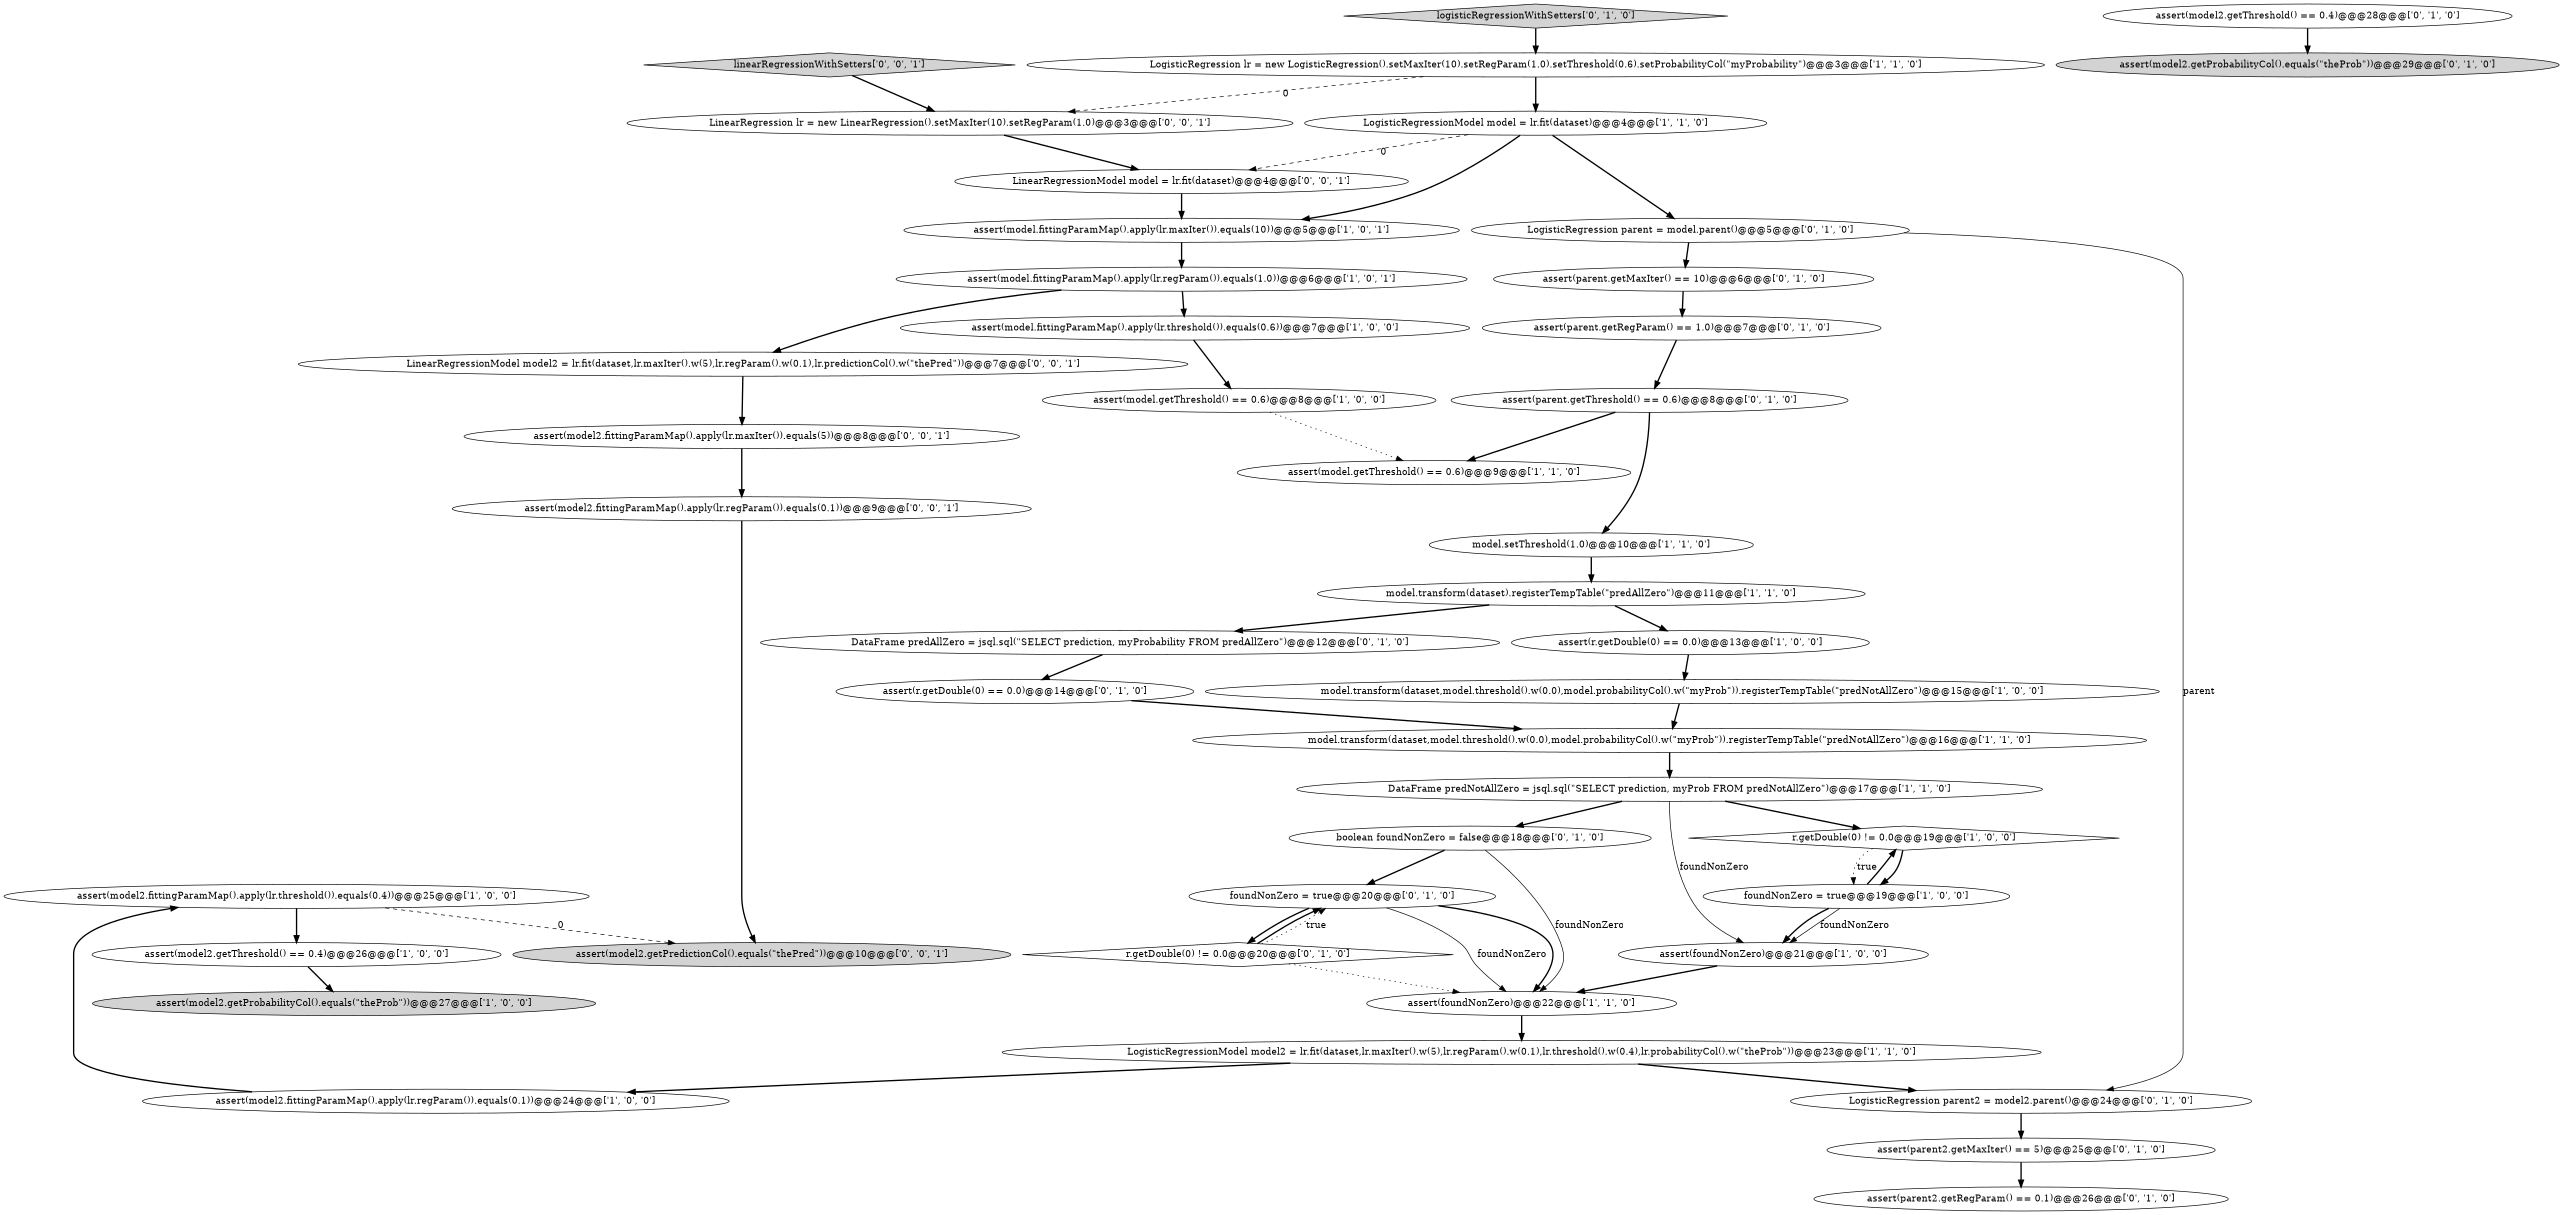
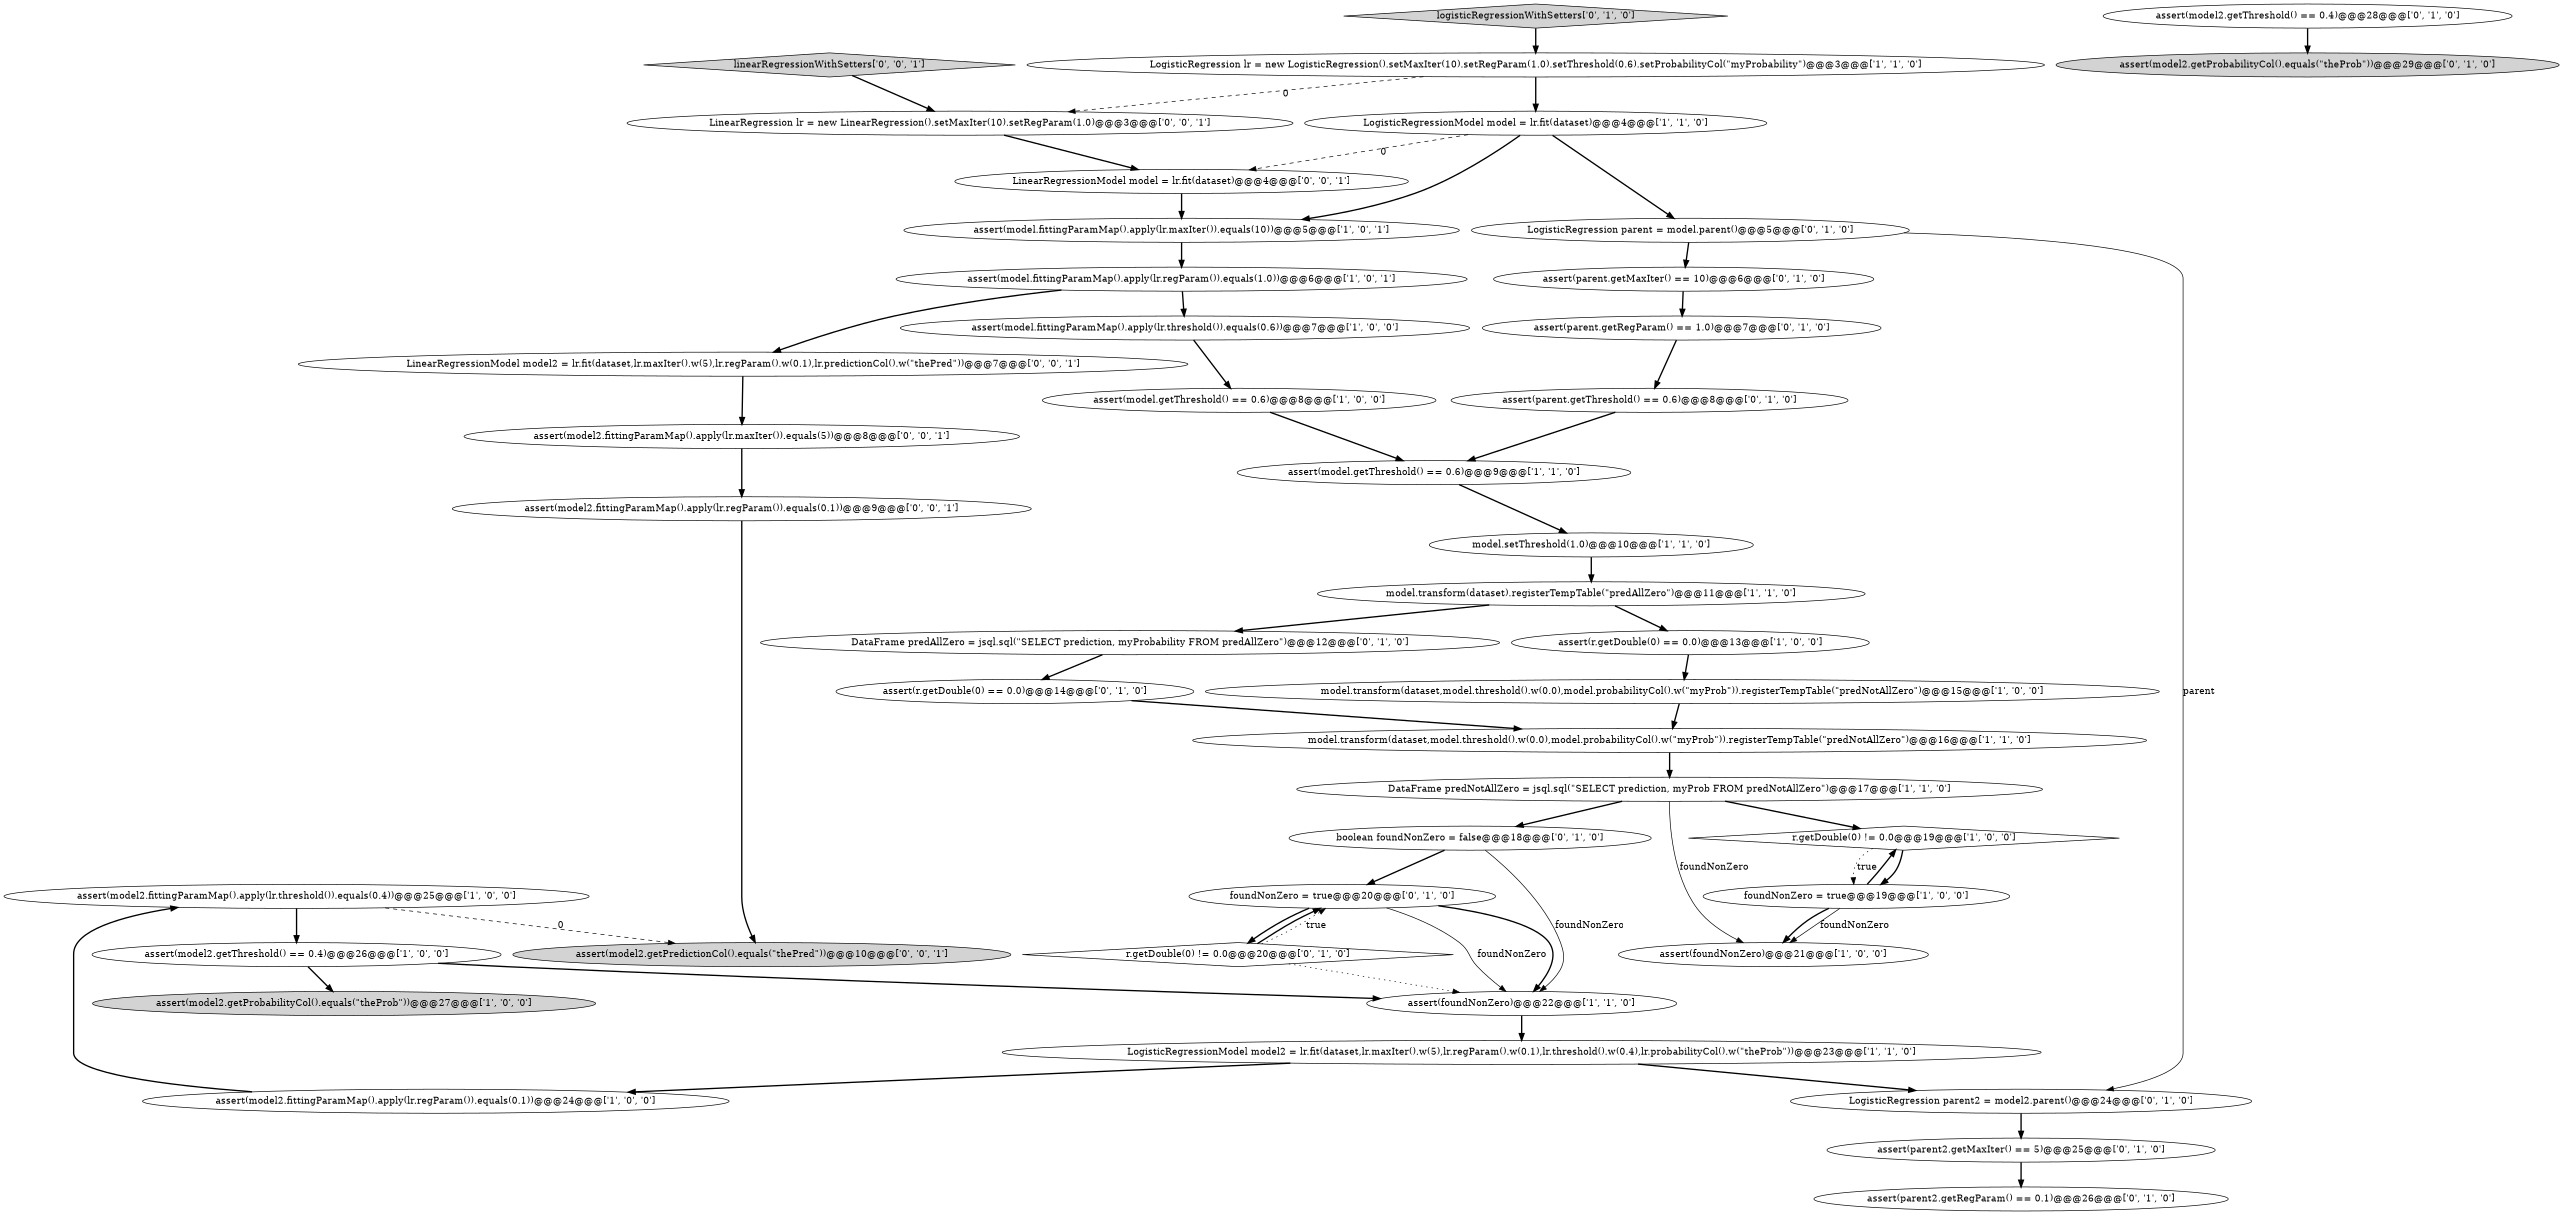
edge "assert(model.getThreshold() == 0.6)@@@8@@@['1', '0', '0']" -> "assert(model.getThreshold() == 0.6)@@@9@@@['1', '1', '0']": style dotted -> bold
edge "assert(parent.getThreshold() == 0.6)@@@8@@@['0', '1', '0']" -> "model.setThreshold(1.0)@@@10@@@['1', '1', '0']": now "assert(model.getThreshold() == 0.6)@@@9@@@['1', '1', '0']" -> "model.setThreshold(1.0)@@@10@@@['1', '1', '0']"
edge "assert(foundNonZero)@@@21@@@['1', '0', '0']" -> "assert(foundNonZero)@@@22@@@['1', '1', '0']": now "assert(model2.getThreshold() == 0.4)@@@26@@@['1', '0', '0']" -> "assert(foundNonZero)@@@22@@@['1', '1', '0']"
